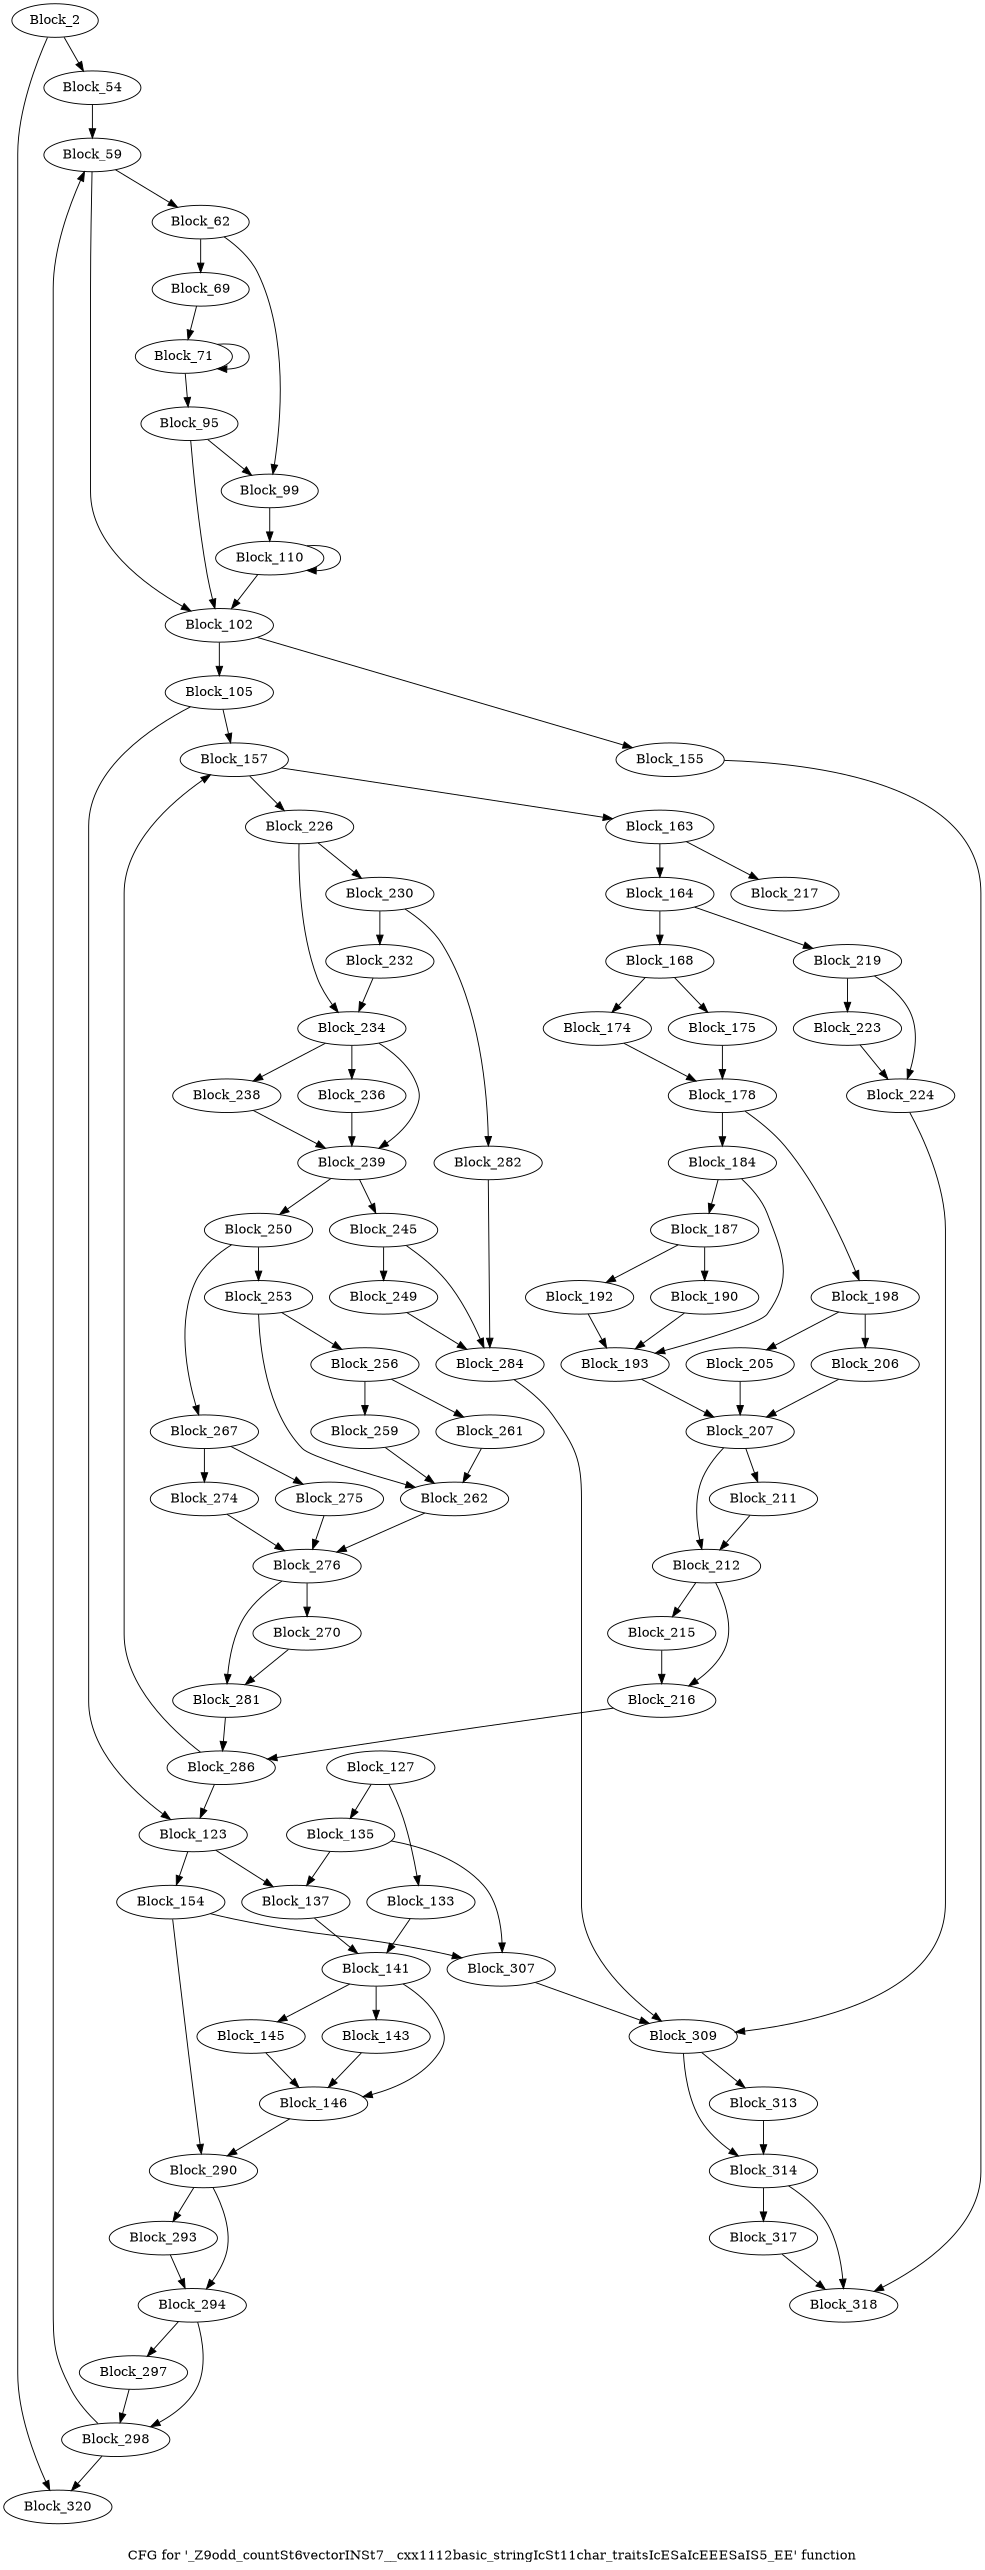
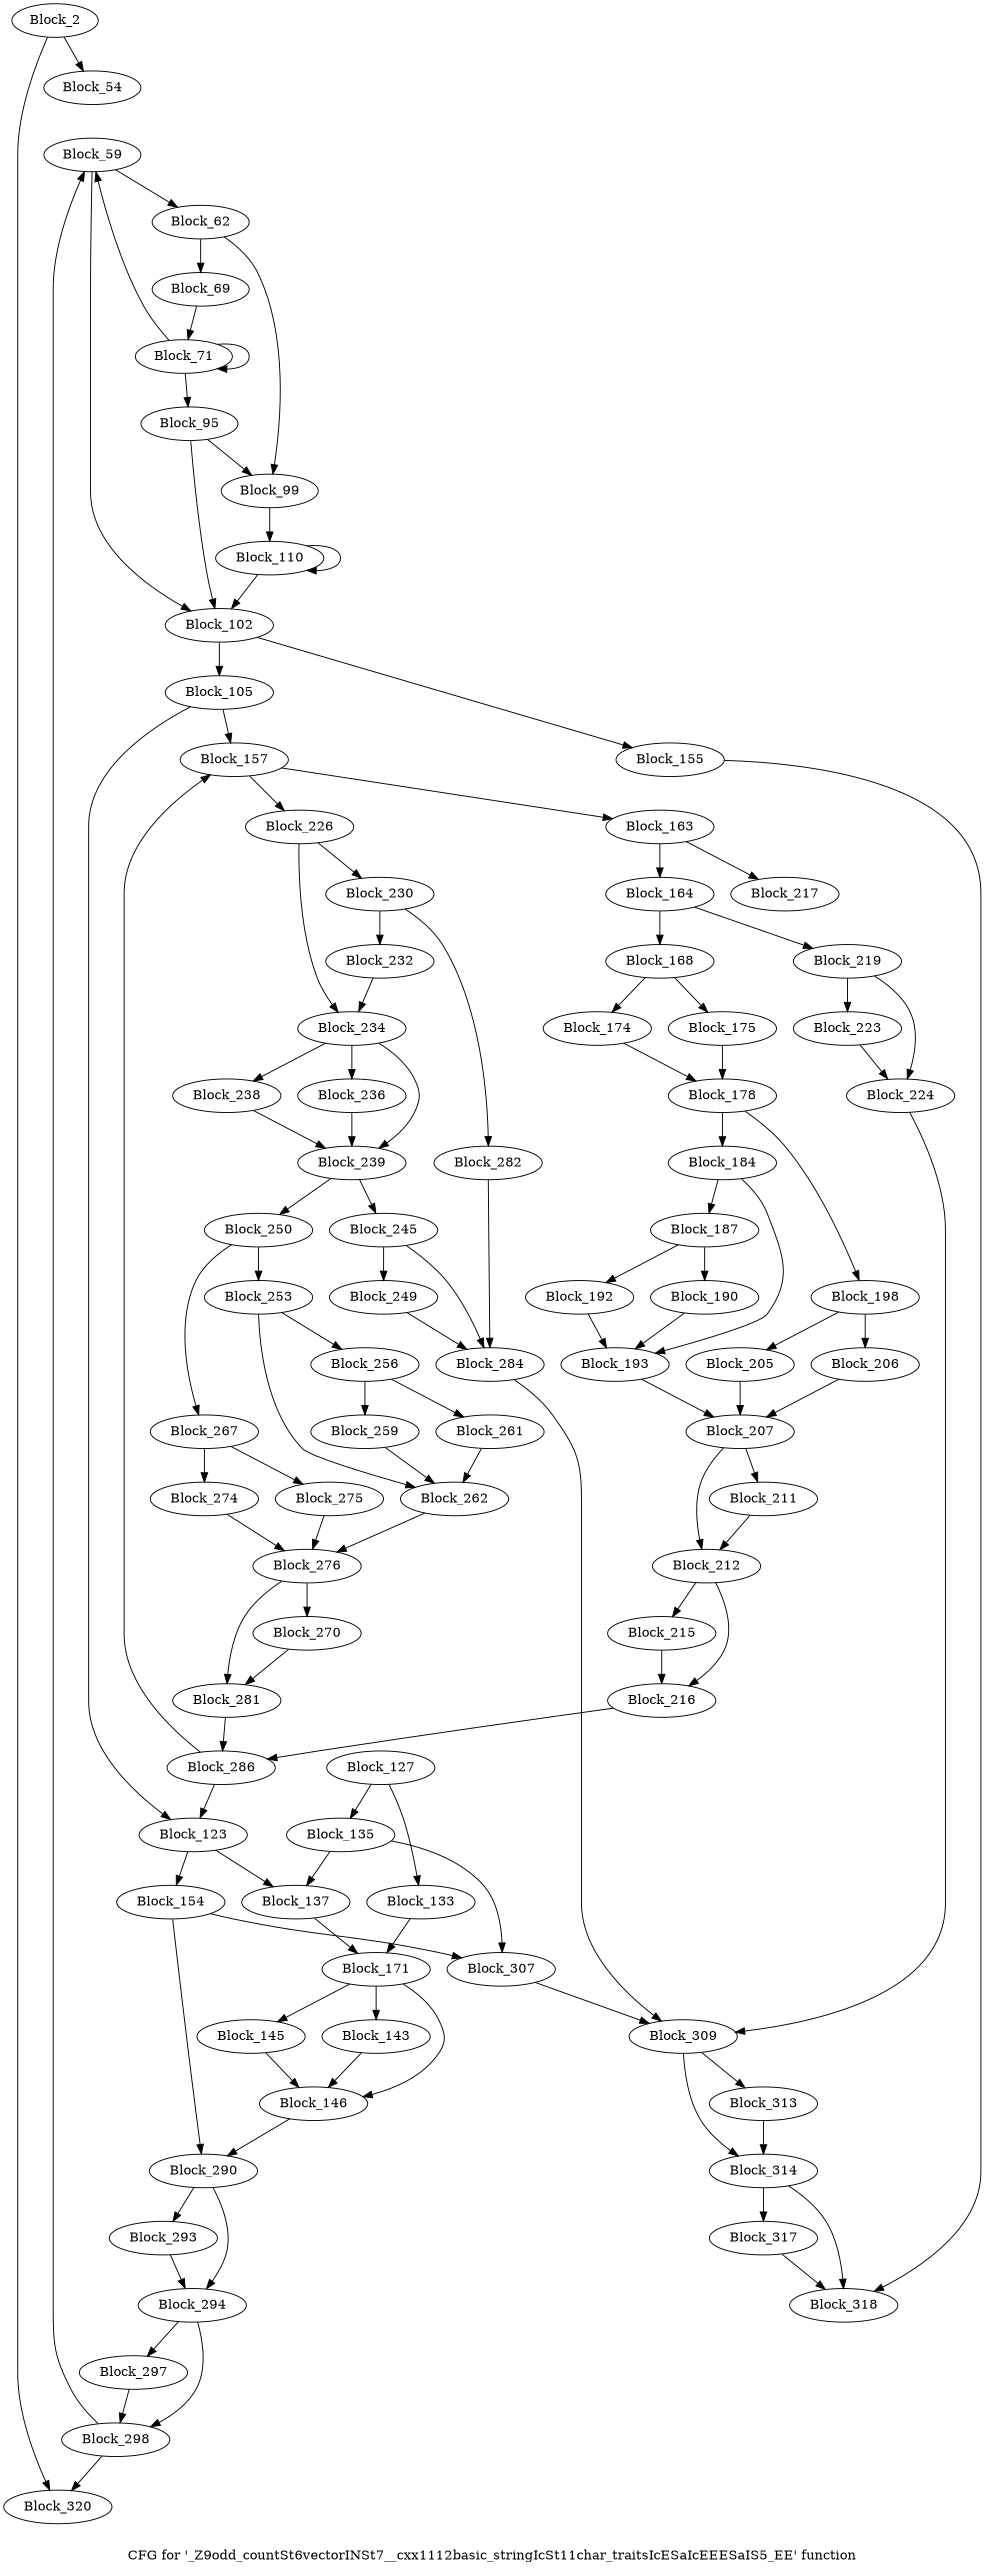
edge "Block_54" -> "Block_59": now "Block_71" -> "Block_59"
node "Block_141": label "Block_141" -> "Block_171"
